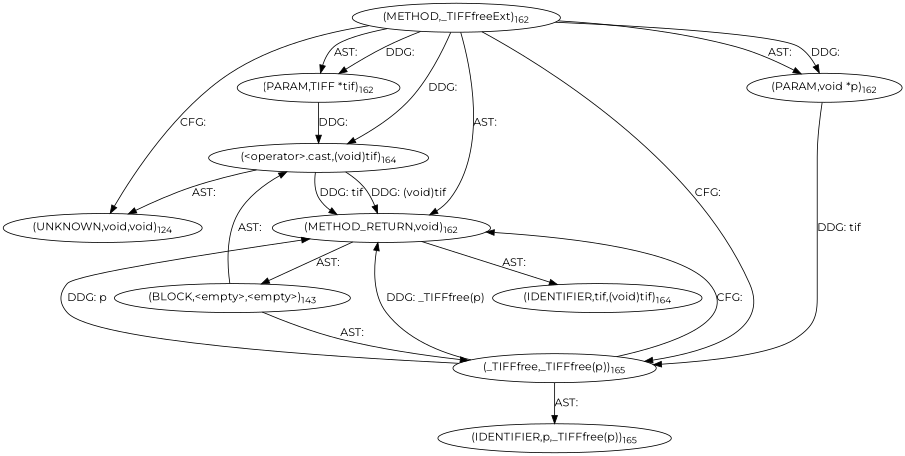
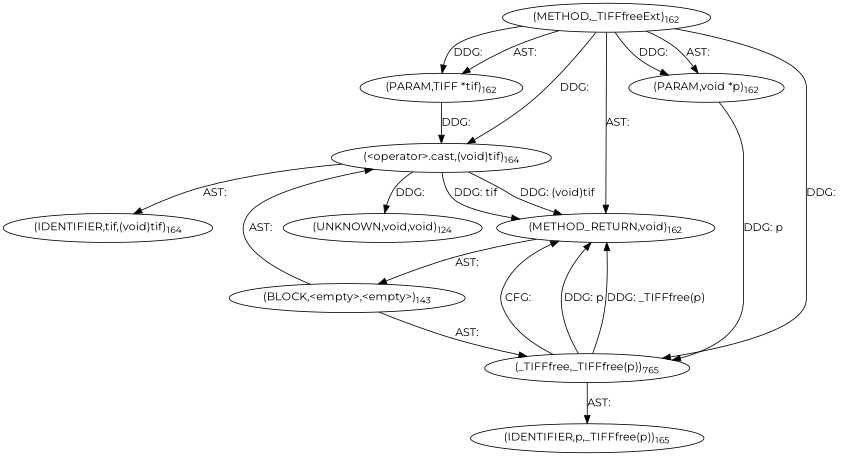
edge "(METHOD,_TIFFfreeExt)" -> "(UNKNOWN,void,void)": removed, label "CFG:"
edge "(<operator>.cast,(void)tif)" -> "(UNKNOWN,void,void)": label "AST: " -> "DDG: "
edge "(METHOD,_TIFFfreeExt)" -> "(_TIFFfree,_TIFFfree(p))": label "CFG: " -> "DDG: "
edge "(PARAM,void *p)" -> "(_TIFFfree,_TIFFfree(p))": label "DDG: tif" -> "DDG: p"
edge "(METHOD_RETURN,void)" -> "(IDENTIFIER,tif,(void)tif)": now "(<operator>.cast,(void)tif)" -> "(IDENTIFIER,tif,(void)tif)"
node "(_TIFFfree,_TIFFfree(p))": text "165" -> "765"
